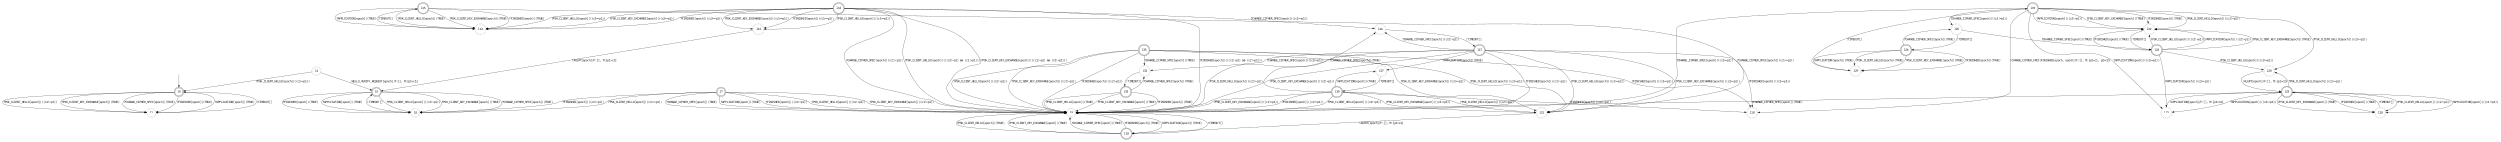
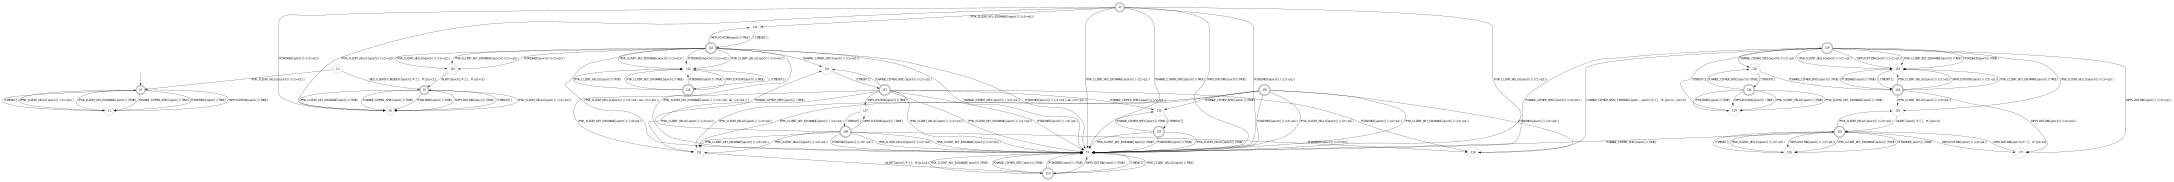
edge "l15" -> "l31": removed, label "?CHANGE_CIPHER_SPEC[epoch]|((c1==p1))"
node "l11": added
